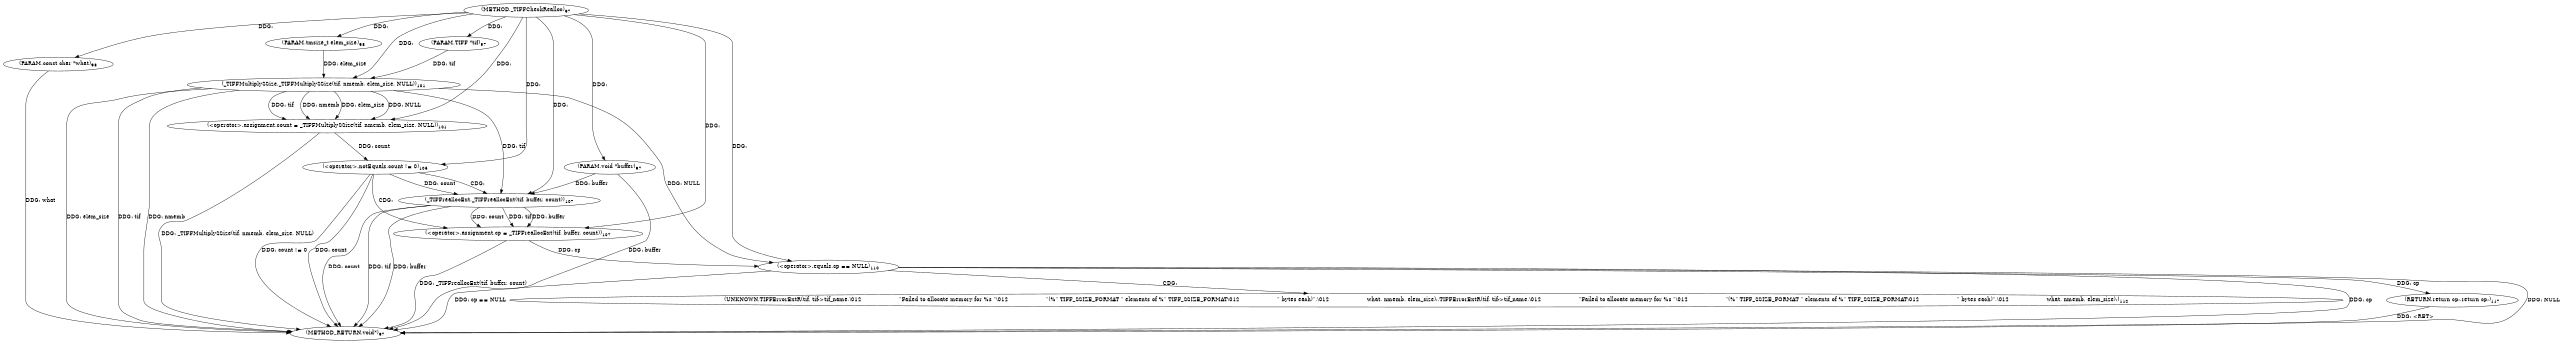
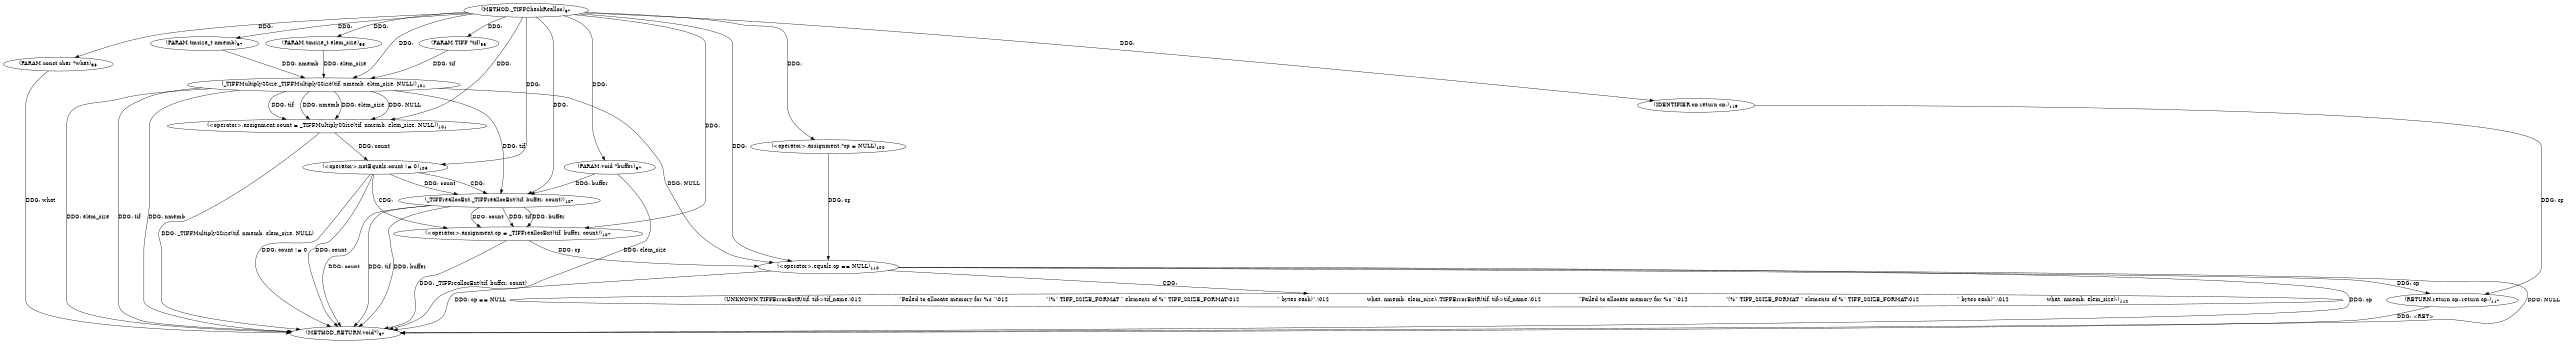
node "(PARAM,TIFF *tif)": text "97" -> "93"
node "(PARAM,tmsize_t nmemb)": added
node "(IDENTIFIER,cp,return cp;)": added
node "(<operator>.assignment,*cp = NULL)": added
edge "(PARAM,void *buffer)" -> "(METHOD_RETURN,void*)": label "DDG: buffer" -> "DDG: elem_size"
